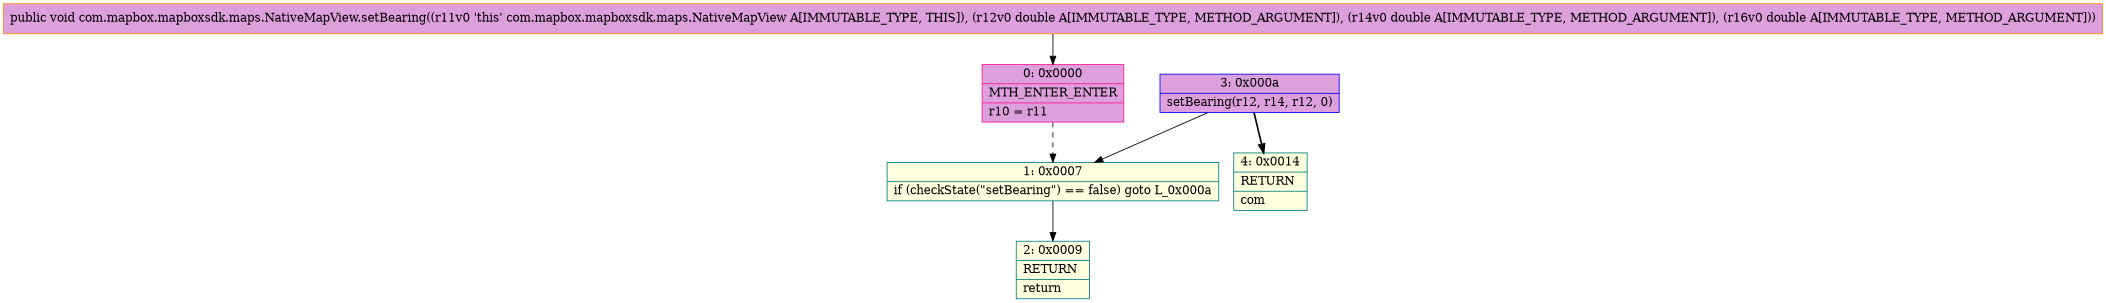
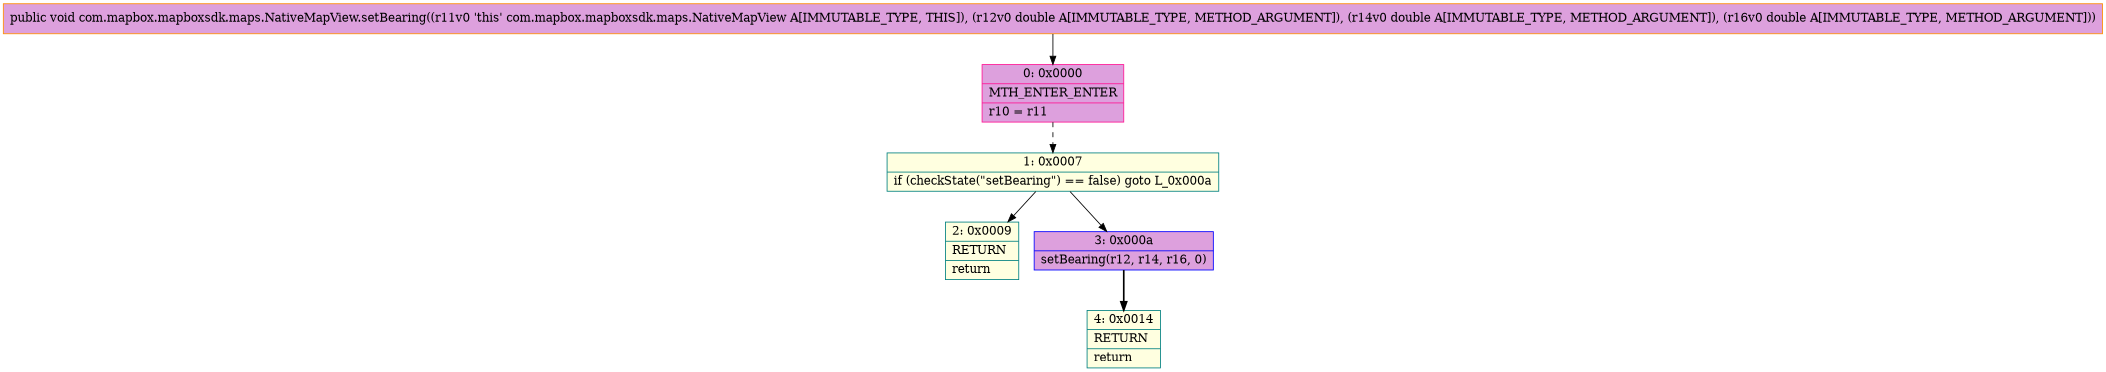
node "3: 0x000a": text "setBearing(r12, r14, r12, 0)" -> "setBearing(r12, r14, r16, 0)"
edge "3: 0x000a" -> "1: 0x0007": reversed
node "4: 0x0014": text "com" -> "return"
